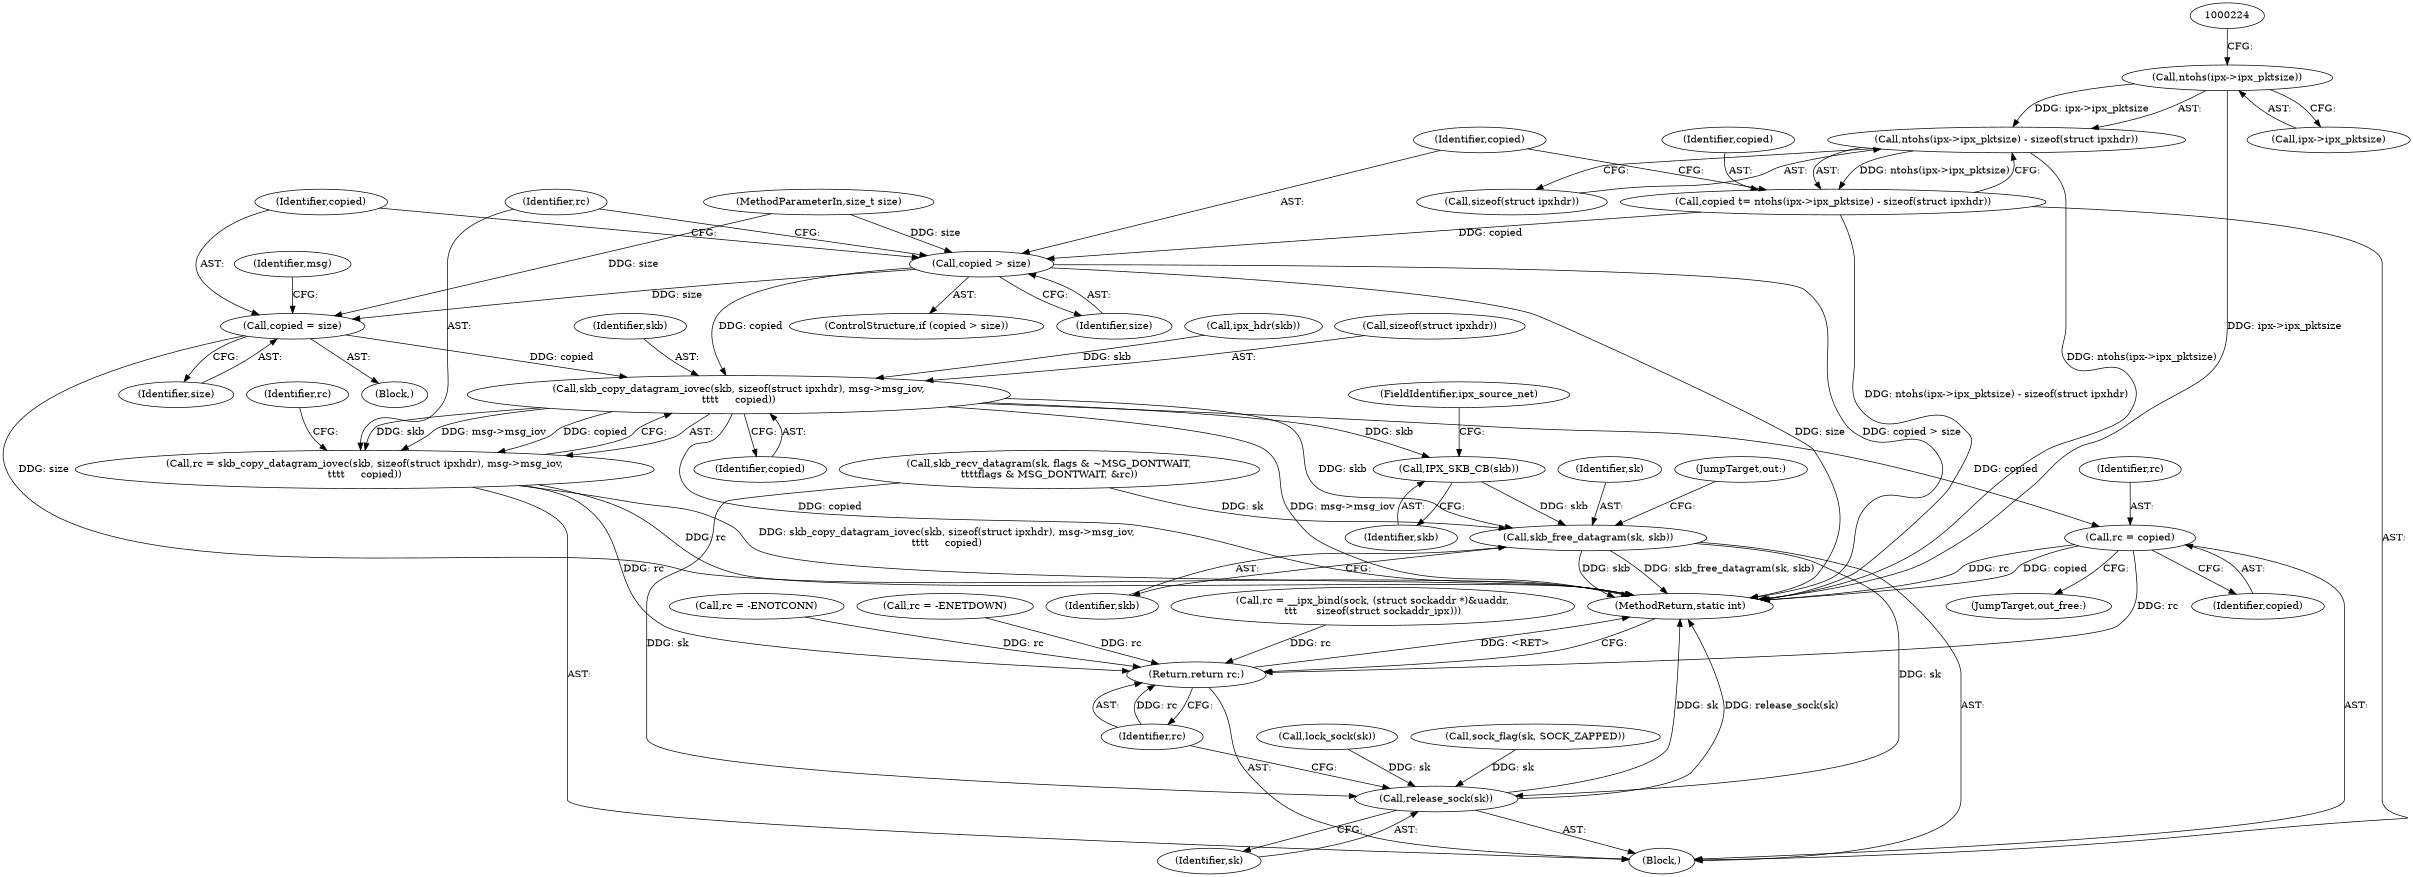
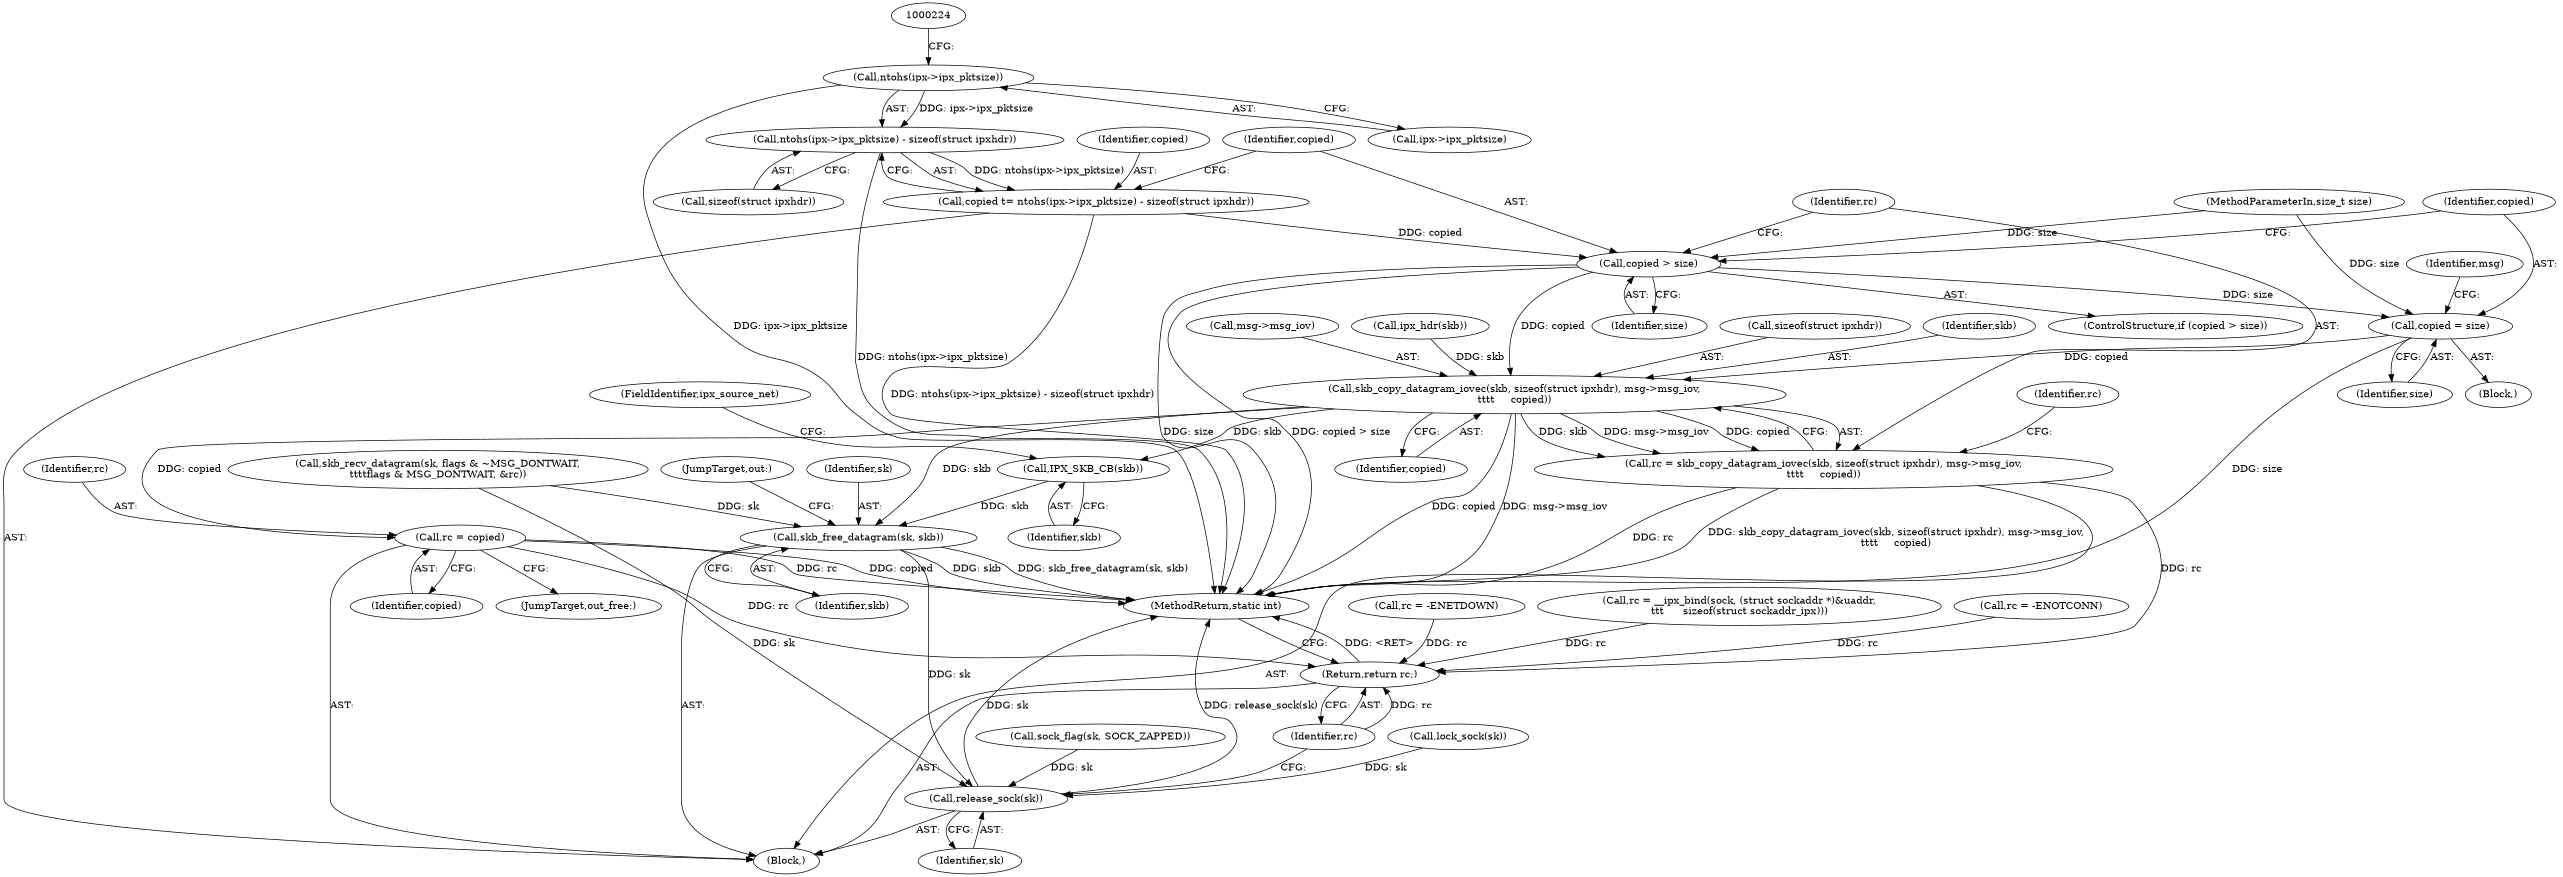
node "(Call,msg->msg_iov)": added
